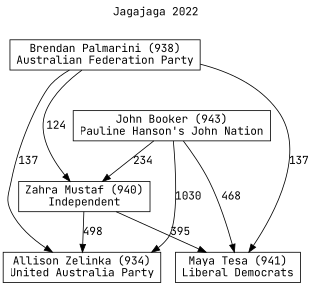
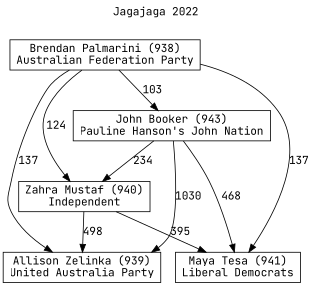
edge "Brendan Palmarini (938) Australian Federation Party" -> "John Booker (943) Pauline Hanson's John Nation": added, label "103"
node "Allison Zelinka (934) United Australia Party": label "Allison Zelinka (934) United Australia Party" -> "Allison Zelinka (939) United Australia Party"
